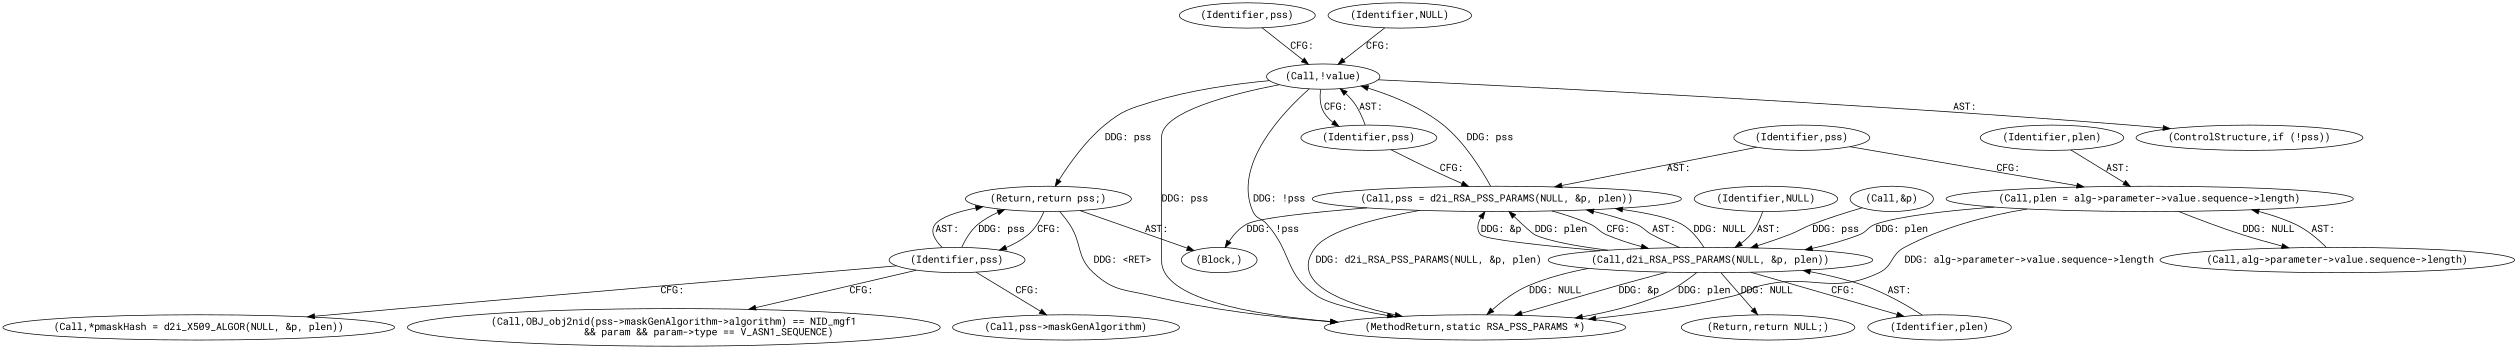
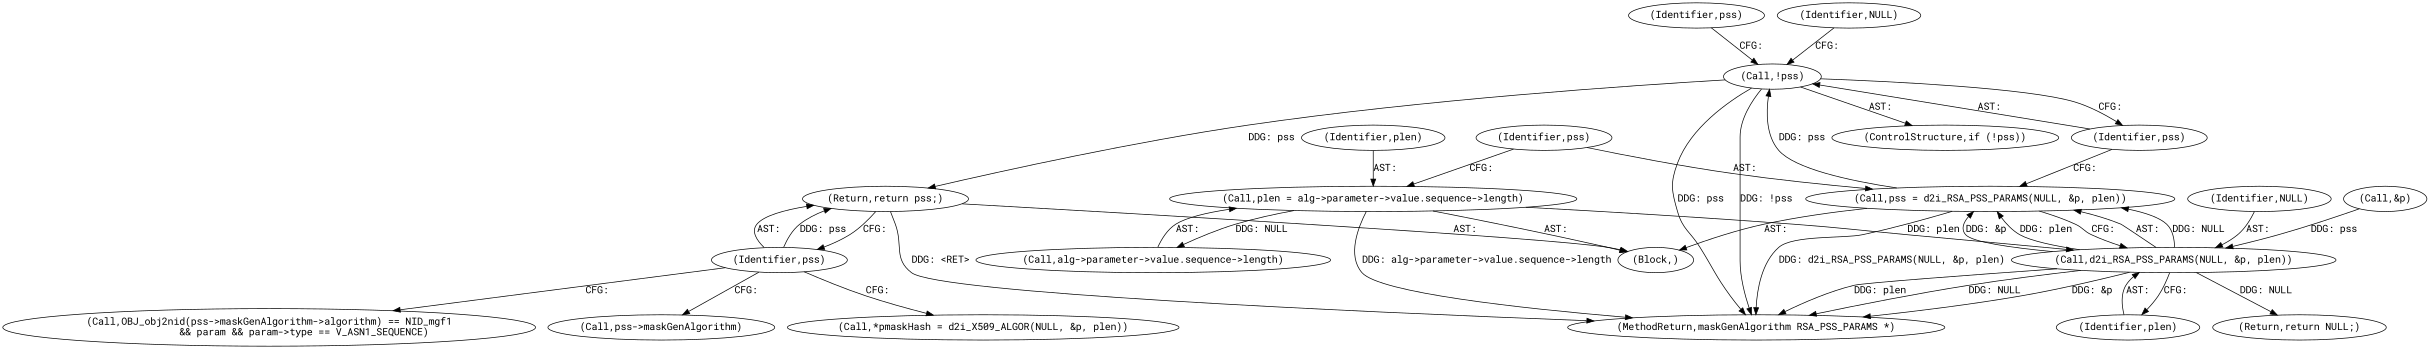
node "(Call,!value)": label "(Call,!value)" -> "(Call,!pss)"
edge "(Call,pss = d2i_RSA_PSS_PARAMS(NULL, &p, plen))" -> "(Block,)": label "DDG: !pss" -> "AST: "
edge "(Call,plen = alg->parameter->value.sequence->length)" -> "(Block,)": added, label "AST:"
node "(MethodReturn,static RSA_PSS_PARAMS *)": label "(MethodReturn,static RSA_PSS_PARAMS *)" -> "(MethodReturn,maskGenAlgorithm RSA_PSS_PARAMS *)"
